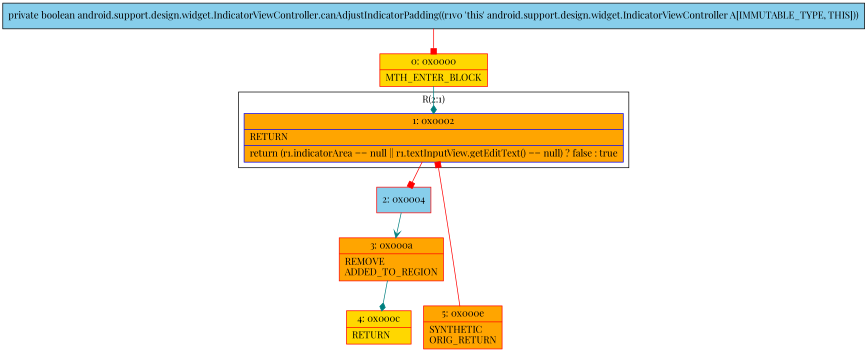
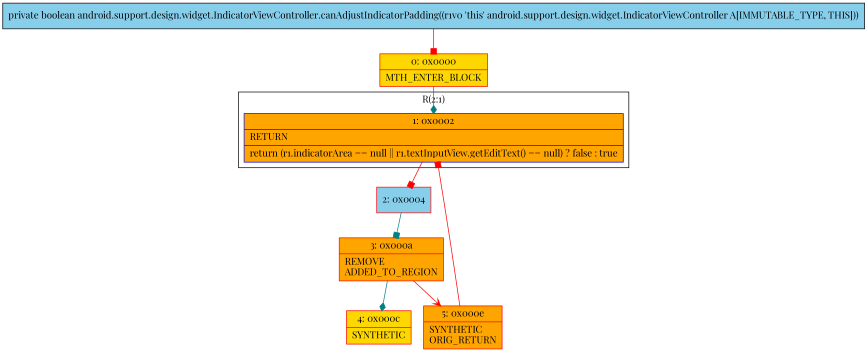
edge "2: 0x0004" -> "3: 0x000a": arrowhead vee -> box
edge "3: 0x000a" -> "5: 0x000e": added
node "4: 0x000c": text "RETURN" -> "SYNTHETIC"
